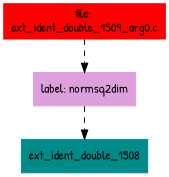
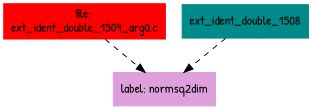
edge "label: normsq2dim" -> "ext_ident_double_1508": reversed
